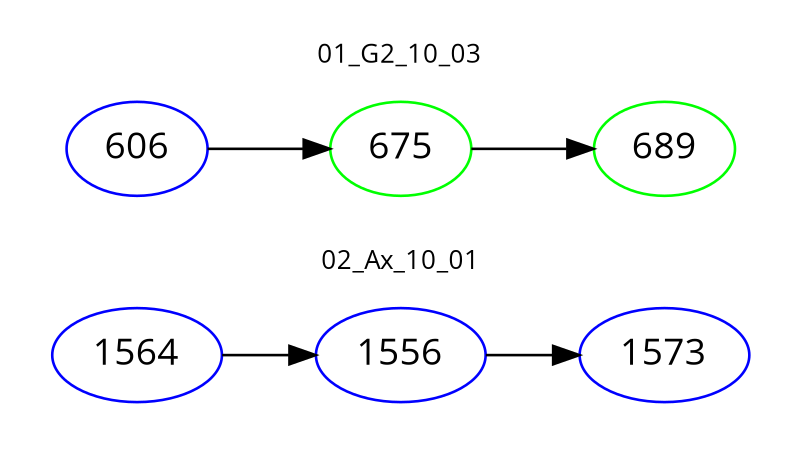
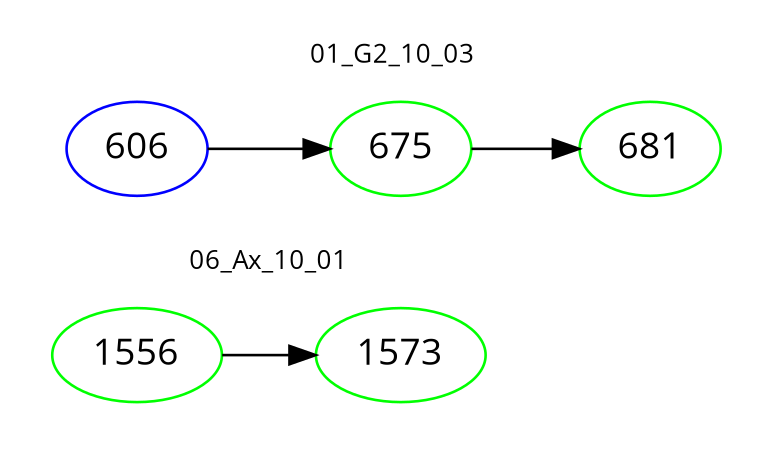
node "689": label "689" -> "681"
cluster "02_Ax_10_01": label "02_Ax_10_01" -> "06_Ax_10_01"
node "1564": removed
node "1556": color blue -> green
node "1573": color blue -> green
